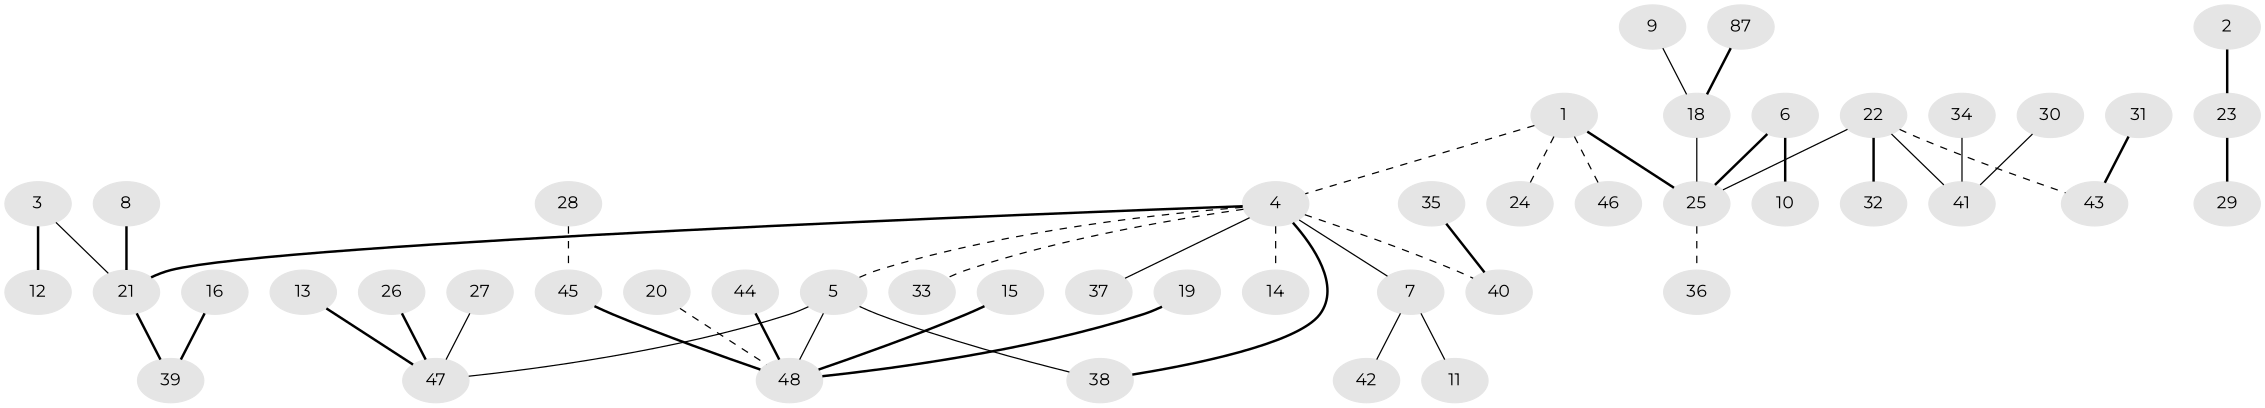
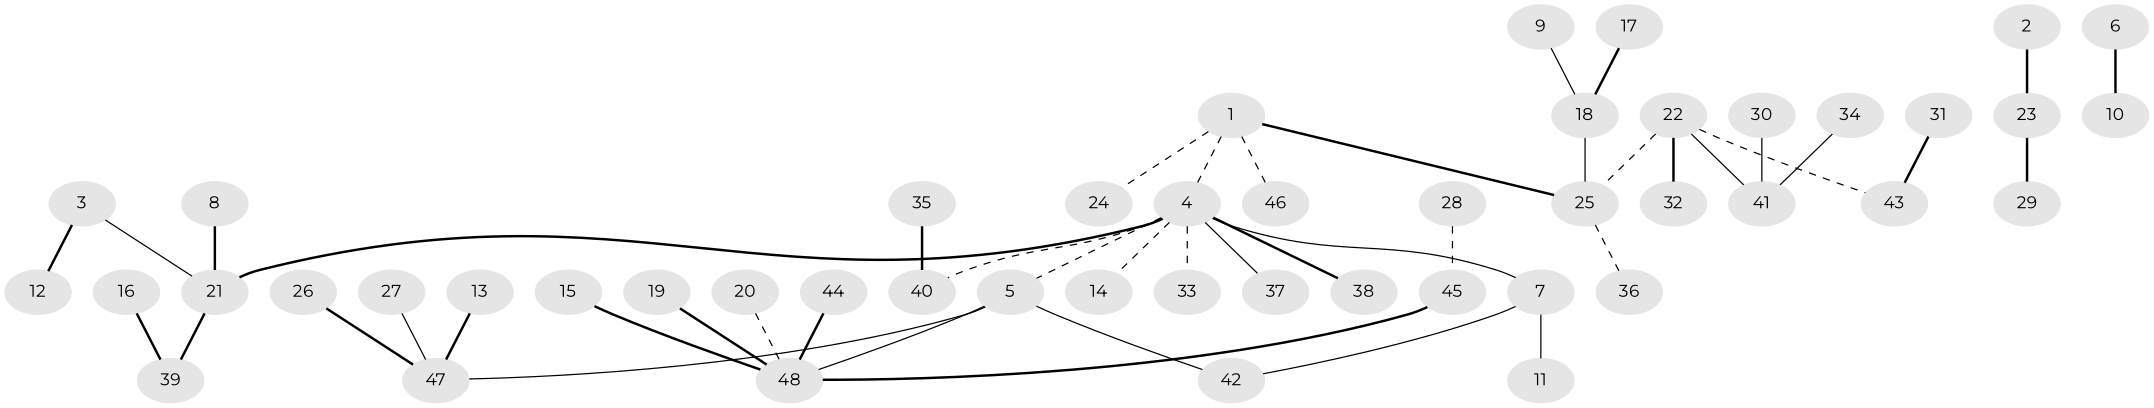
node "87": label "87" -> "17"
edge "22" -- "25": style solid -> dashed
edge "6" -- "25": removed
edge "5" -- "38": now "5" -- "42"
